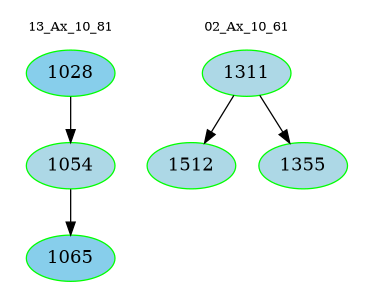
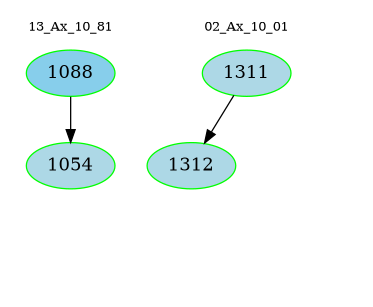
cluster "02_Ax_10_61": label "02_Ax_10_61" -> "02_Ax_10_01"
node "1028": label "1028" -> "1088"
node "1512": label "1512" -> "1312"
node "1355": removed
node "1065": removed
